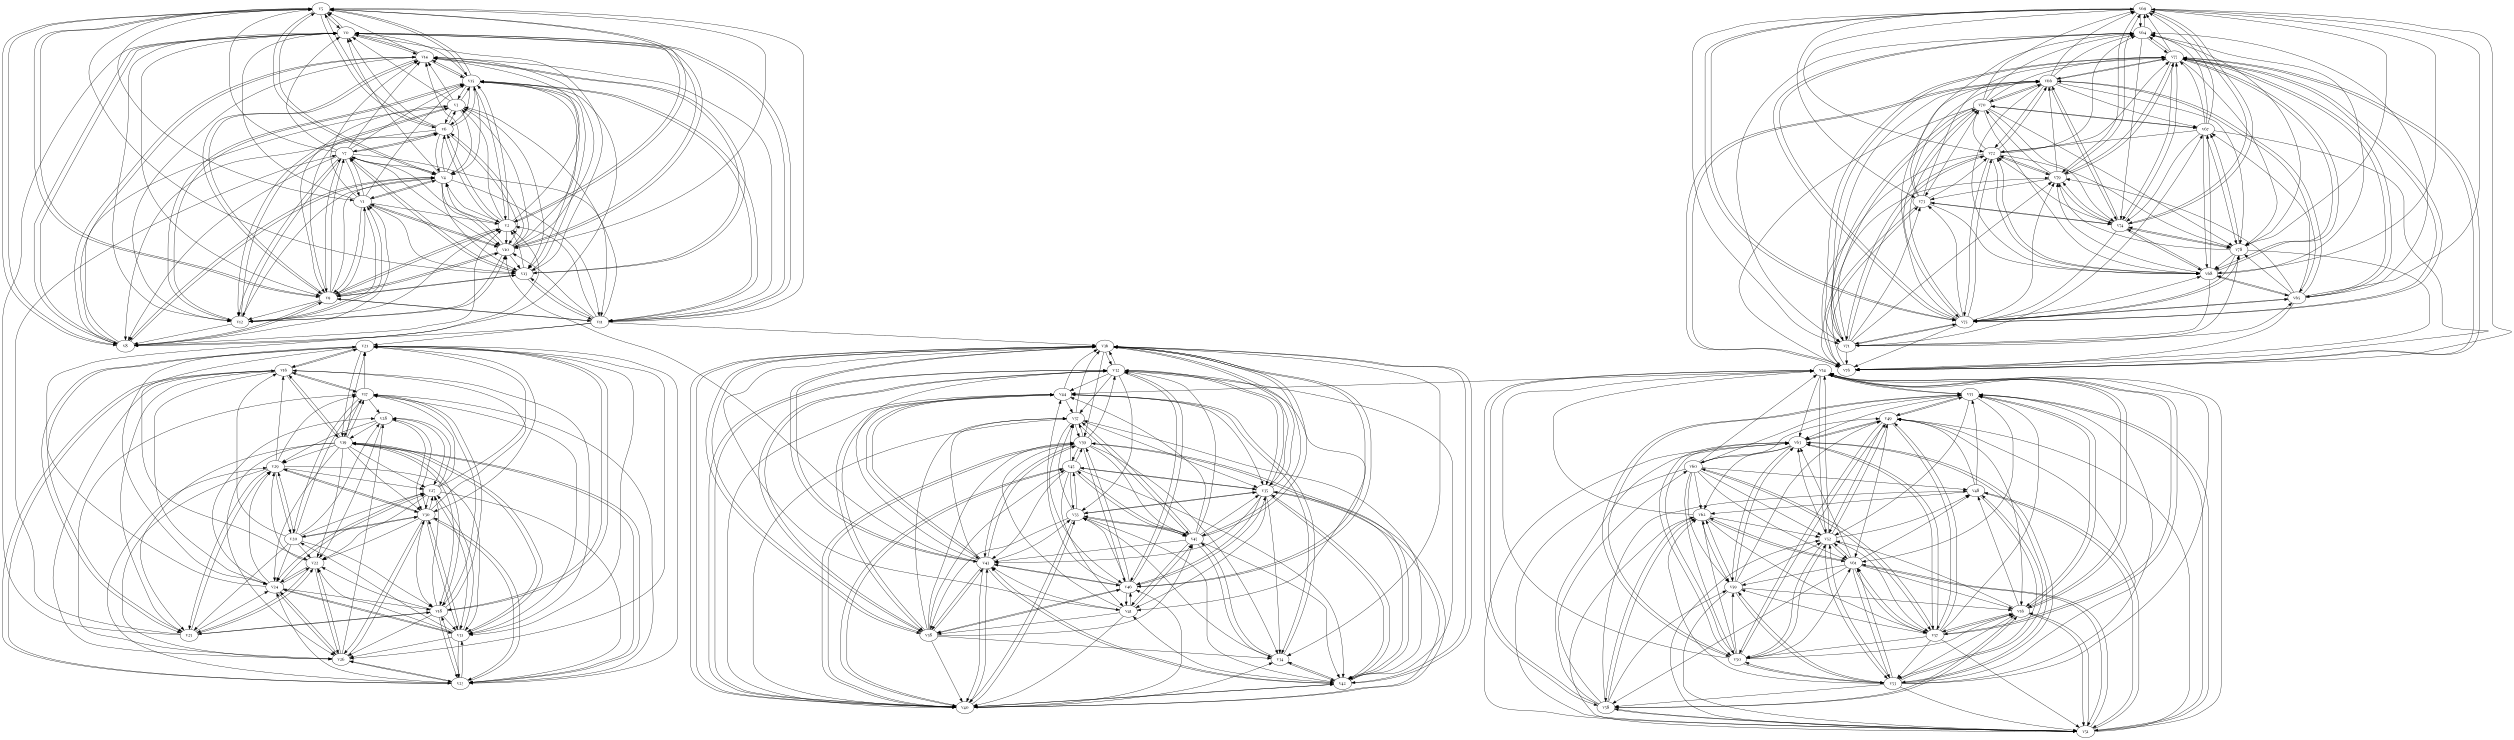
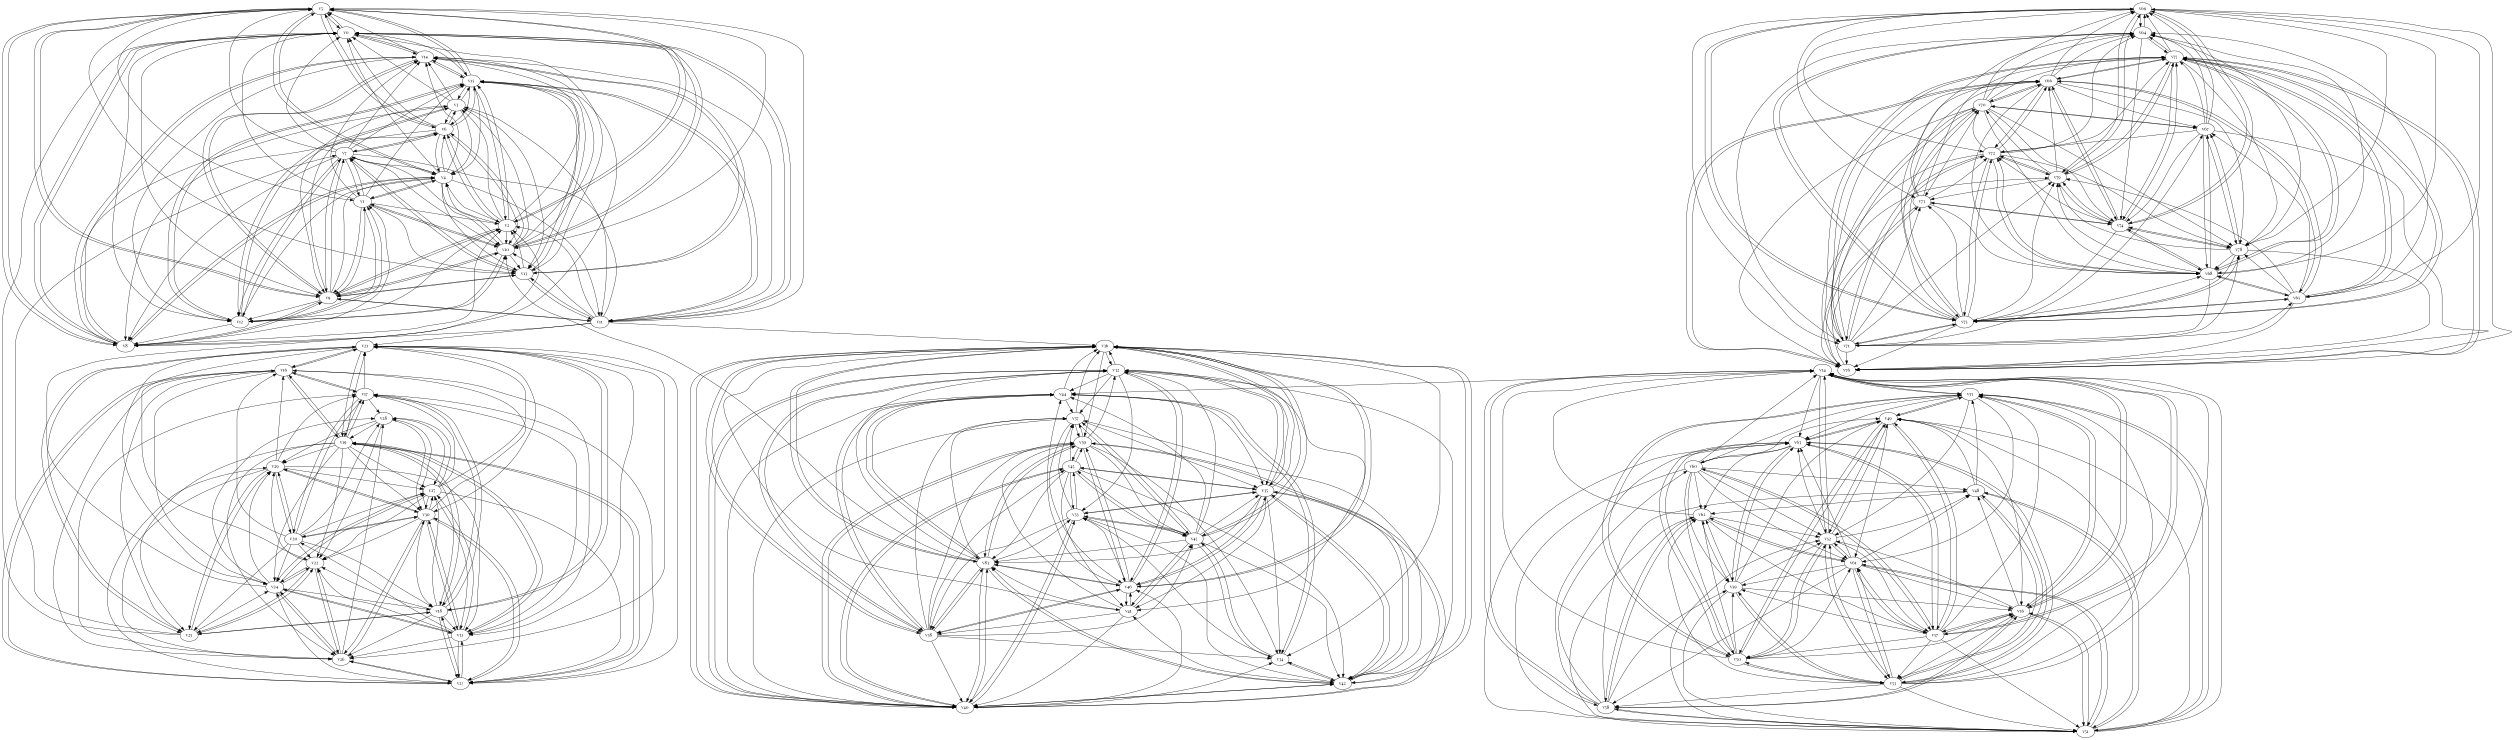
node "v43": label "v43" -> "v83"
